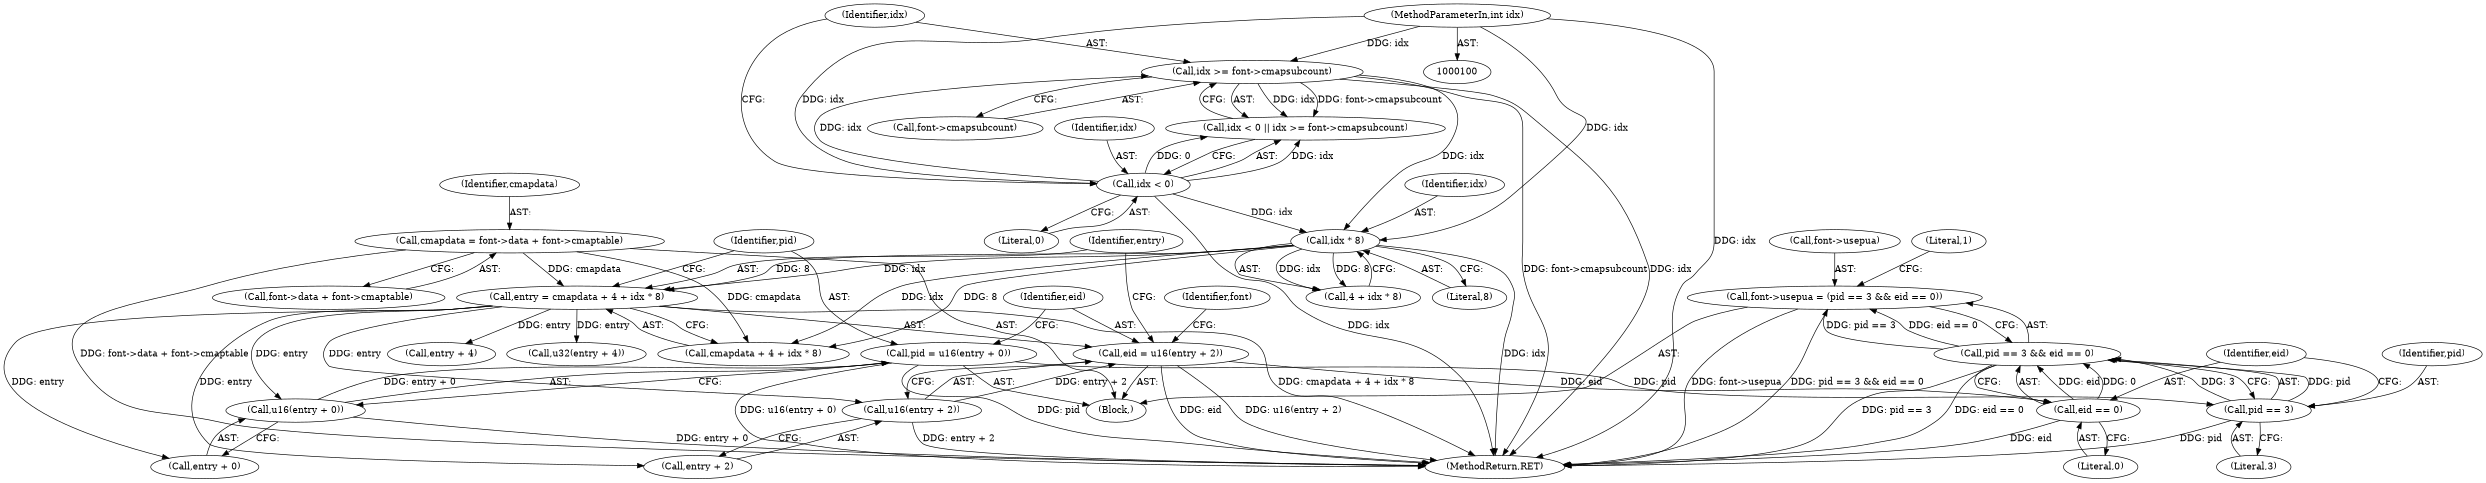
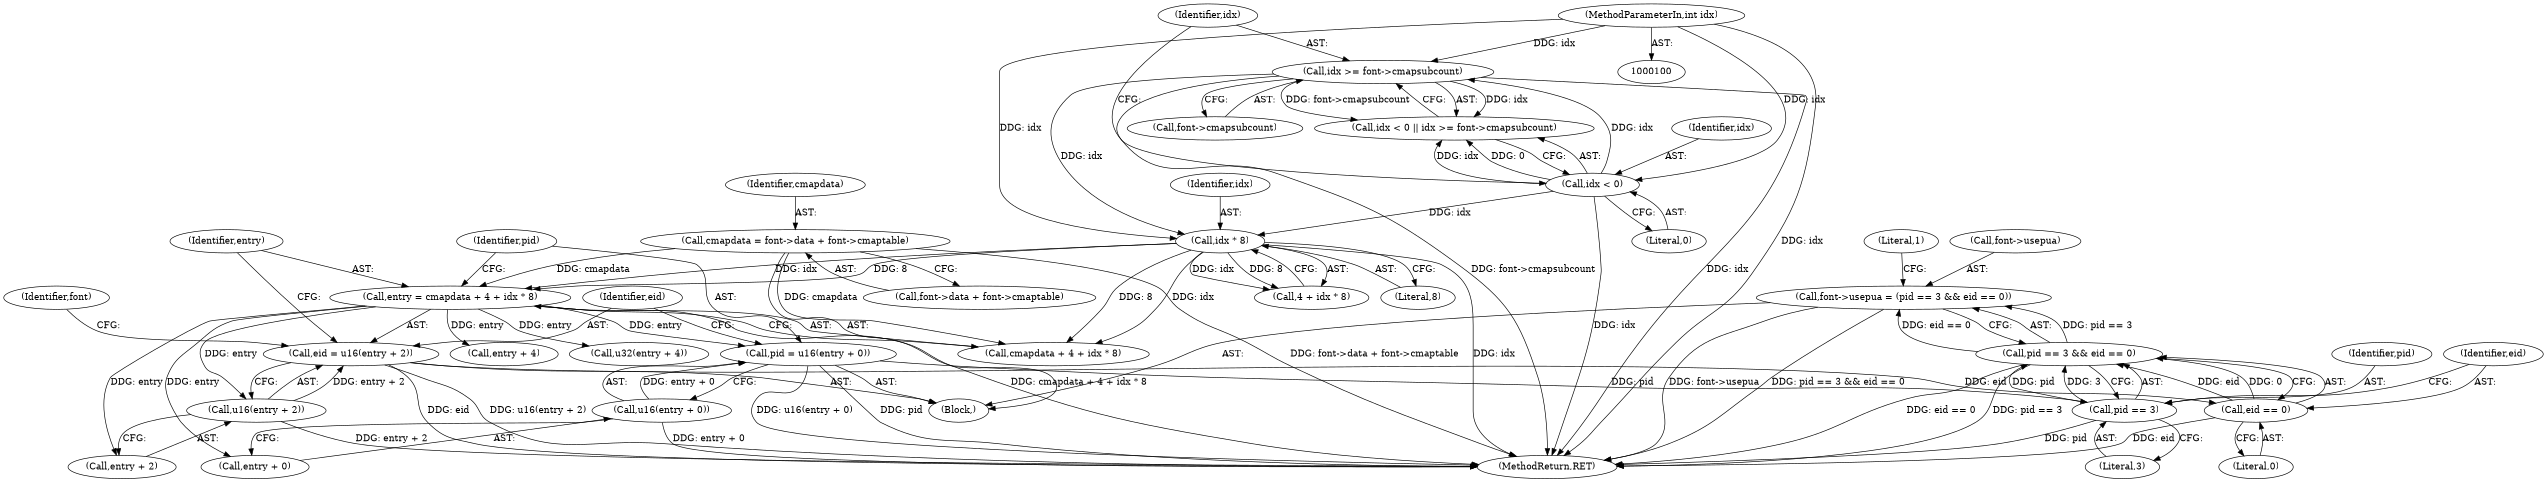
edge "(Call,entry = cmapdata + 4 + idx * 8)" -> "(Call,u16(entry + 0))": now "(Call,entry = cmapdata + 4 + idx * 8)" -> "(Call,pid = u16(entry + 0))"
